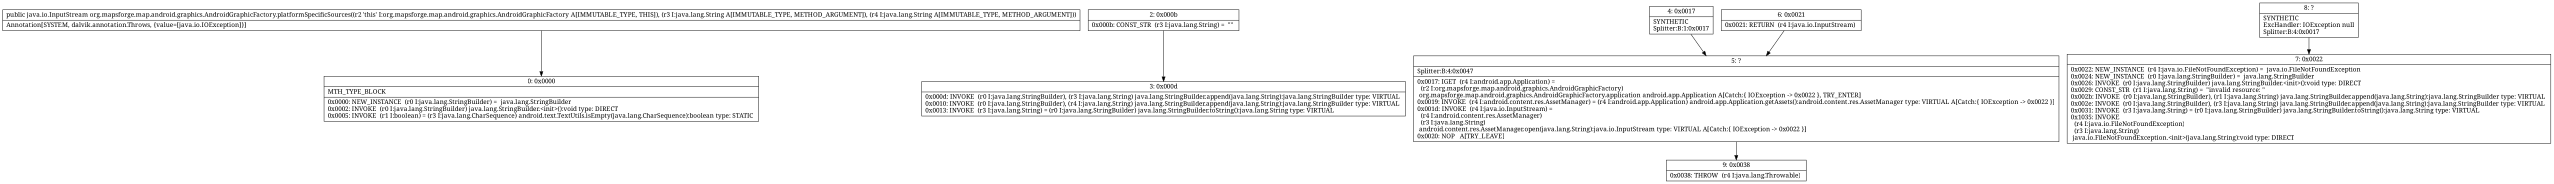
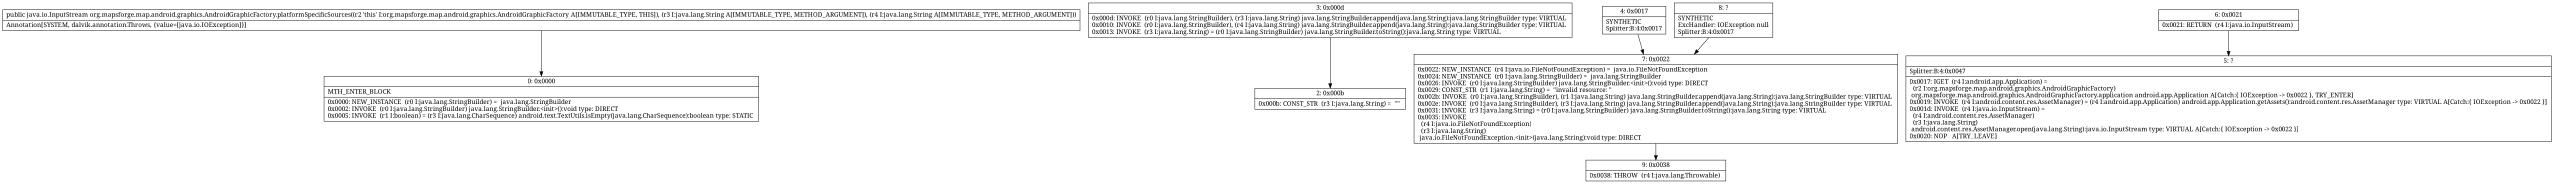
node "4: 0x0017": text "Splitter:B:1:0x0017" -> "Splitter:B:4:0x0017"
edge "4: 0x0017" -> "5: ?": now "4: 0x0017" -> "7: 0x0022"
edge "2: 0x000b" -> "3: 0x000d": reversed
node "0: 0x0000": text "MTH_TYPE_BLOCK" -> "MTH_ENTER_BLOCK"
node "7: 0x0022": text "0x1035: INVOKE" -> "0x0035: INVOKE"
edge "5: ?" -> "9: 0x0038": now "7: 0x0022" -> "9: 0x0038"
